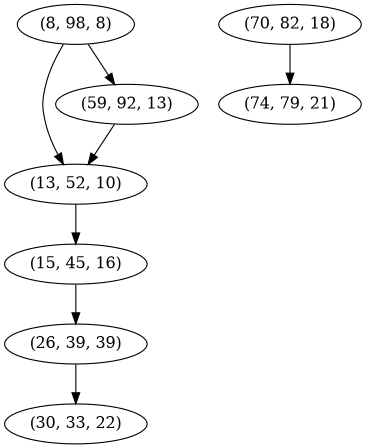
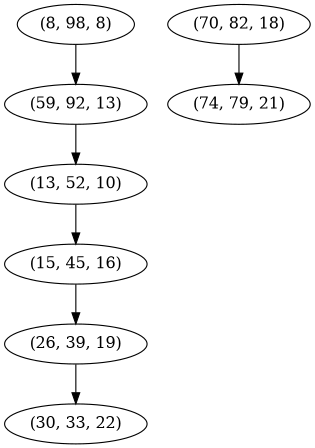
edge "(8, 98, 8)" -> "(13, 52, 10)": removed
node "(26, 39, 39)": label "(26, 39, 39)" -> "(26, 39, 19)"
